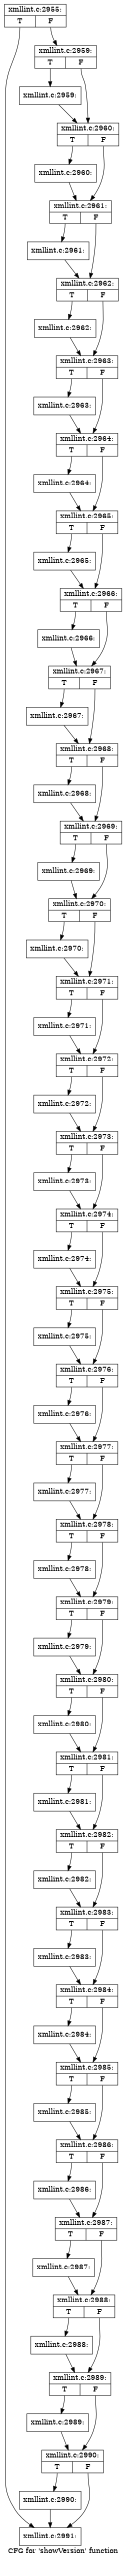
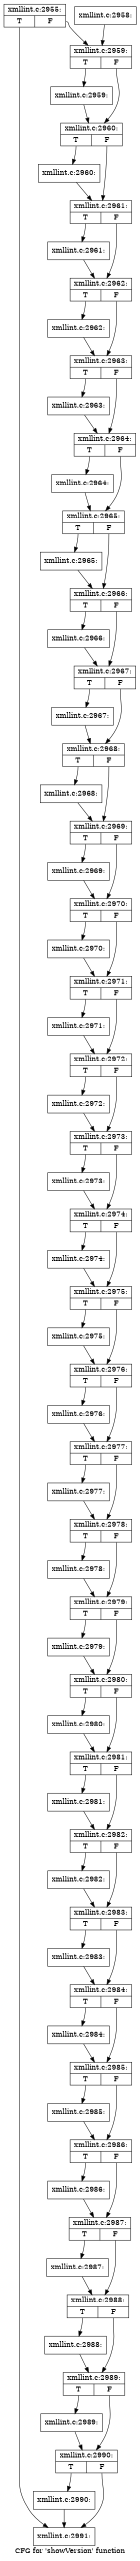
node "xmllint.c:2958:": added
